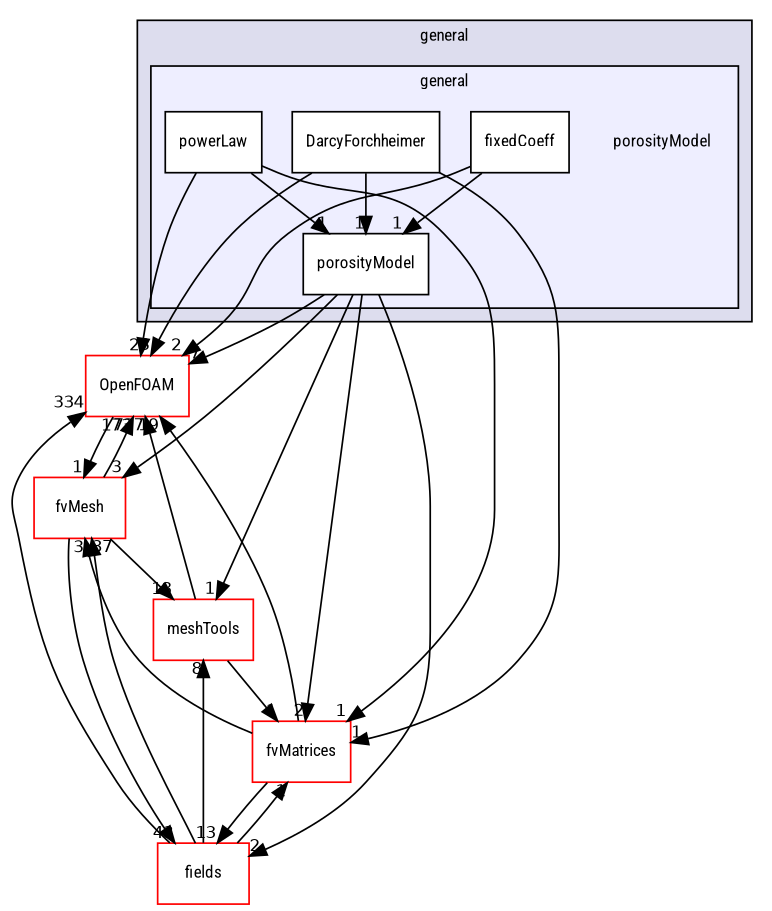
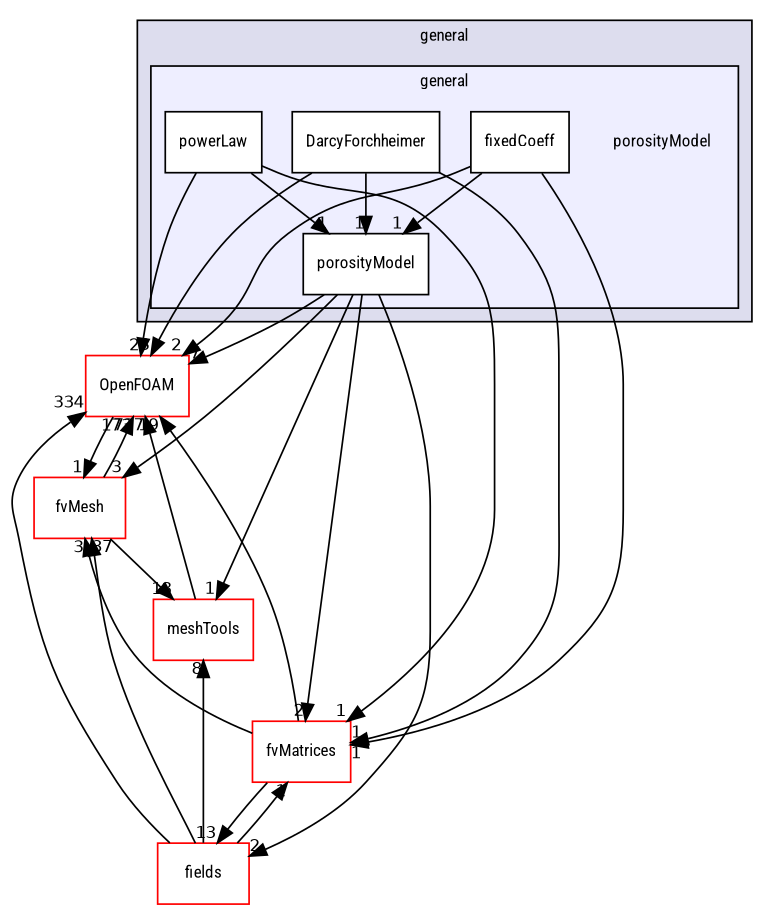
edge "meshTools" -> "fvMatrices": now "fixedCoeff" -> "fvMatrices"
edge "fvMesh" -> "fields": removed
